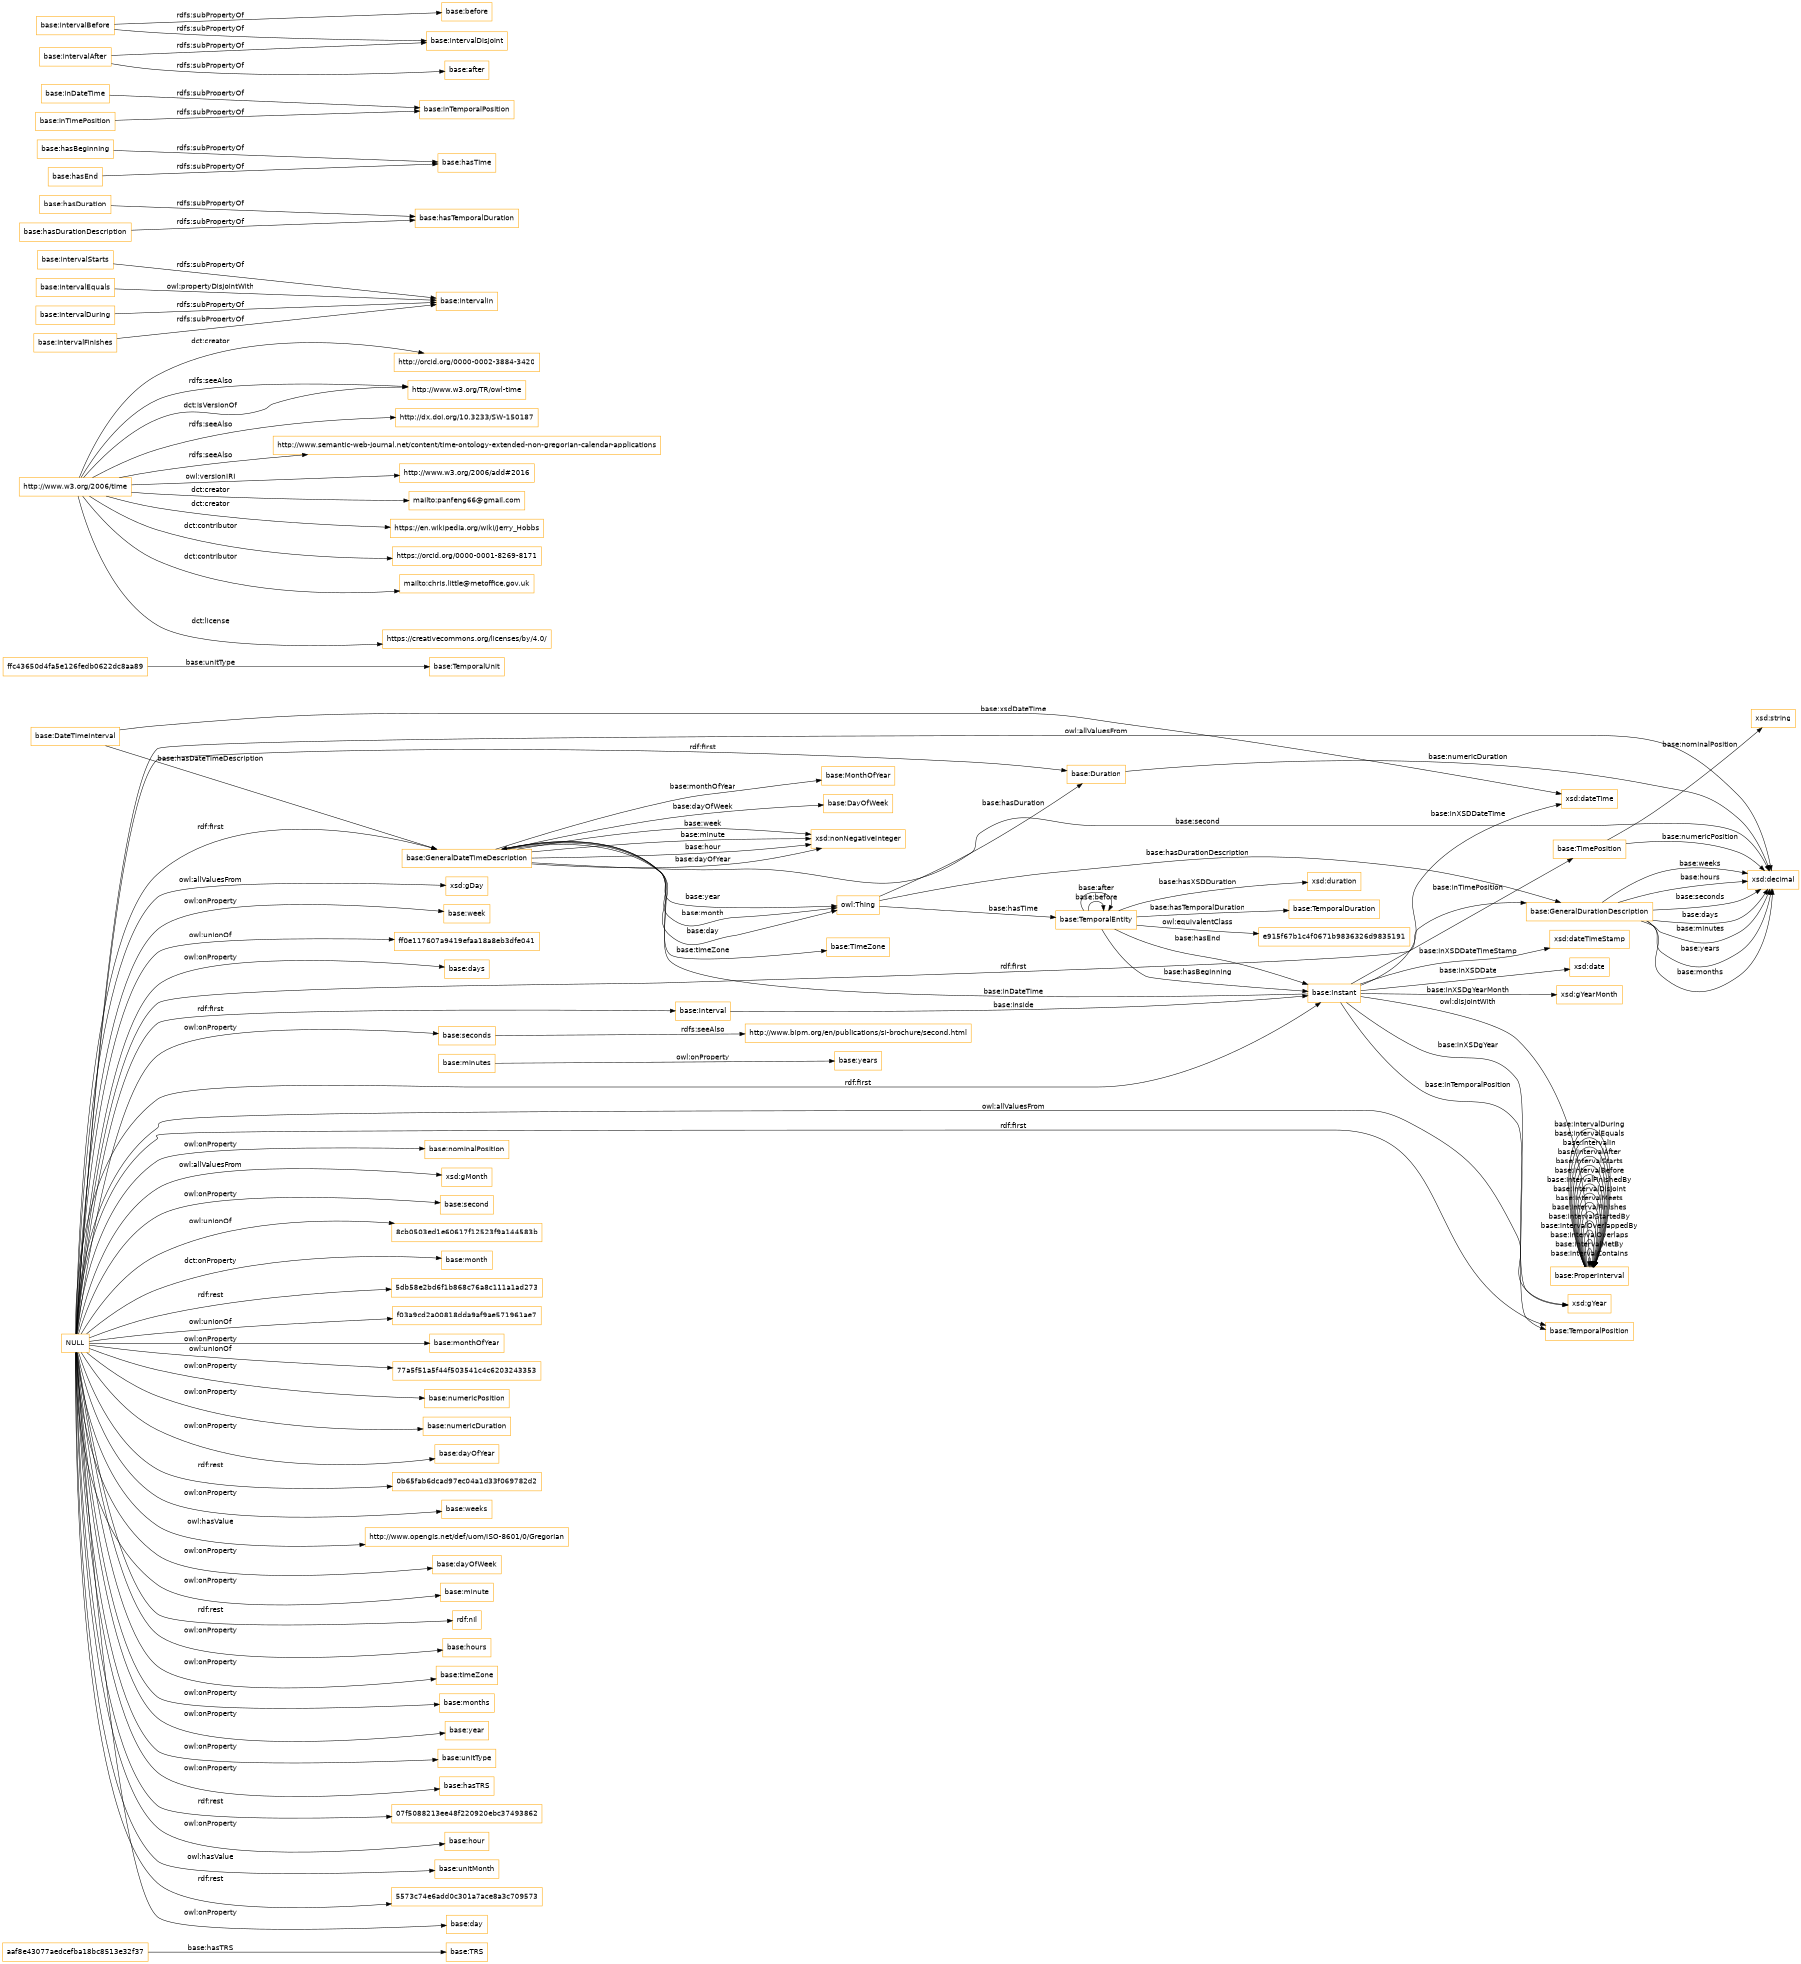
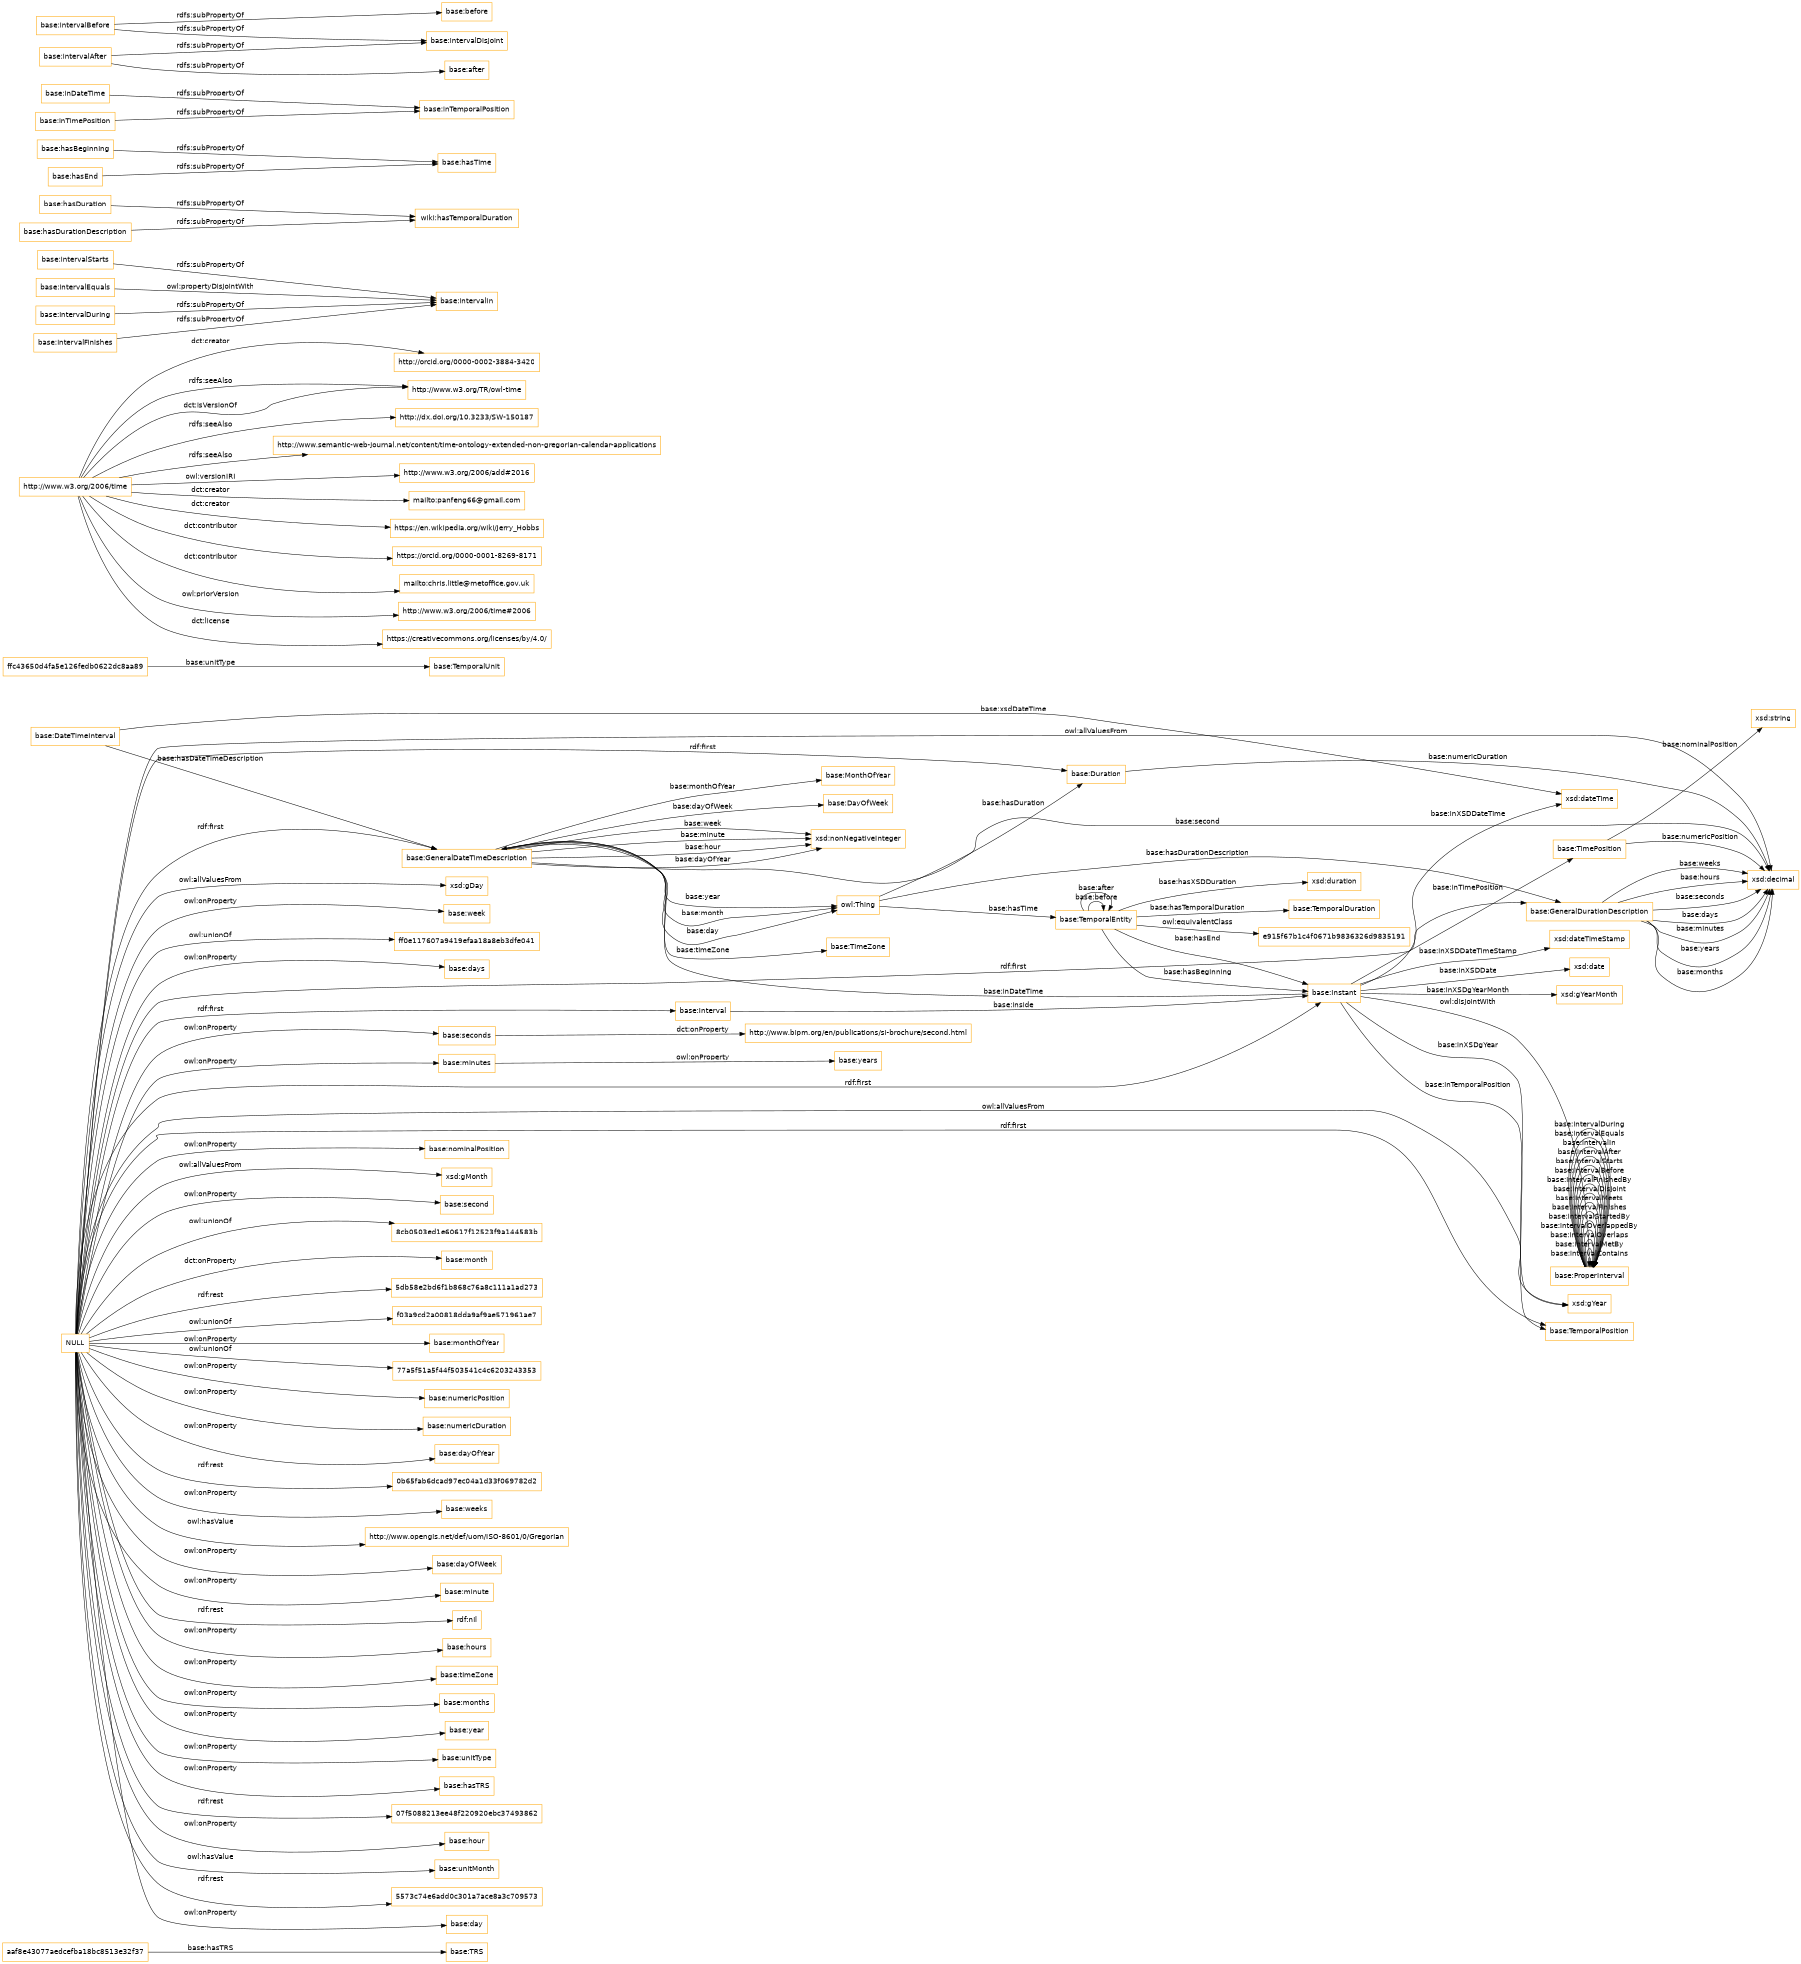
node "base:hasTemporalDuration": label "base:hasTemporalDuration" -> "wiki:hasTemporalDuration"
node "http://www.w3.org/2006/time#2006": added
edge "base:seconds" -> "http://www.bipm.org/en/publications/si-brochure/second.html": label "rdfs:seeAlso" -> "dct:onProperty"
edge "NULL" -> "base:minutes": added, label "owl:onProperty"
